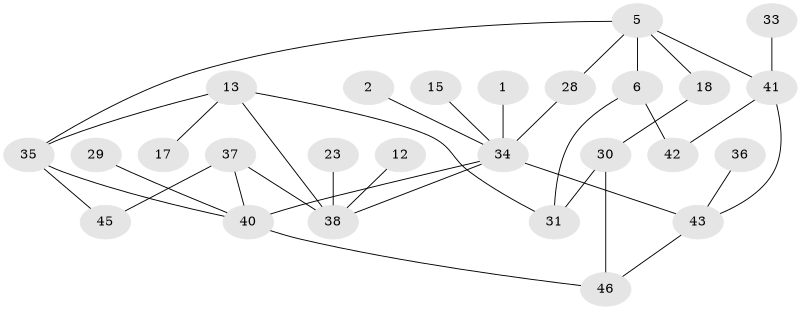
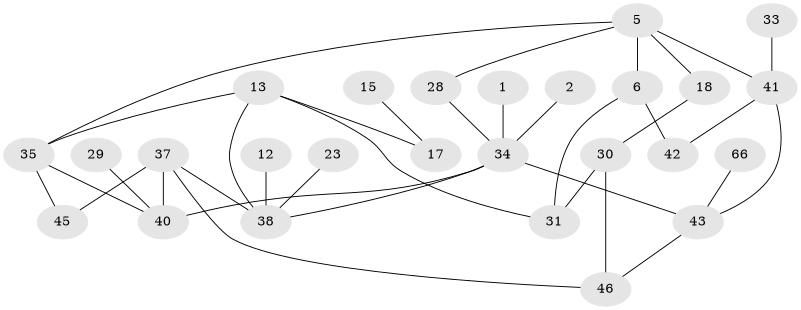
edge "15" -- "34": now "15" -- "17"
node "36": label "36" -> "66"
edge "40" -- "46": now "37" -- "46"
